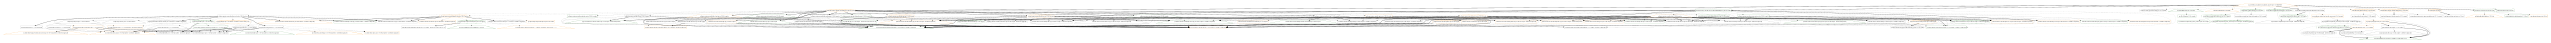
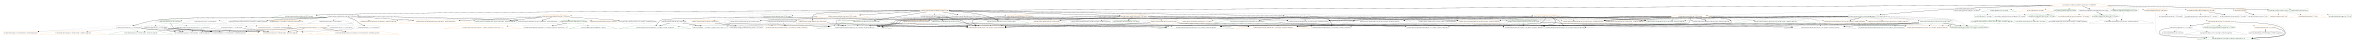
edge "software.amazon.awssdk:cloudwatch:jar:2.29.40:compile" -> "software.amazon.awssdk:http-auth-spi:jar:2.29.40:compile": now "software.amazon.awssdk:metrics-spi:jar:2.29.40:compile" -> "software.amazon.awssdk:http-auth-spi:jar:2.29.40:compile"
